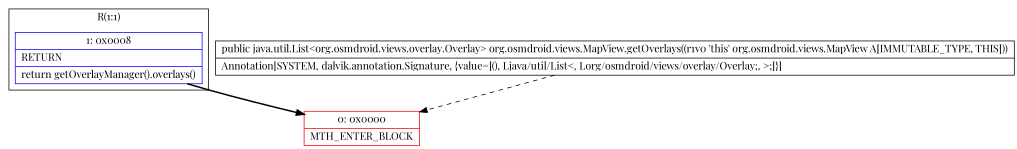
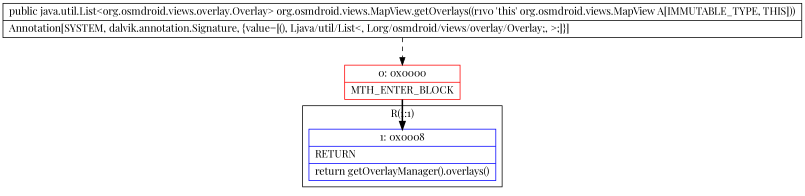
edge "1: 0x0008" -> "0: 0x0000": reversed
